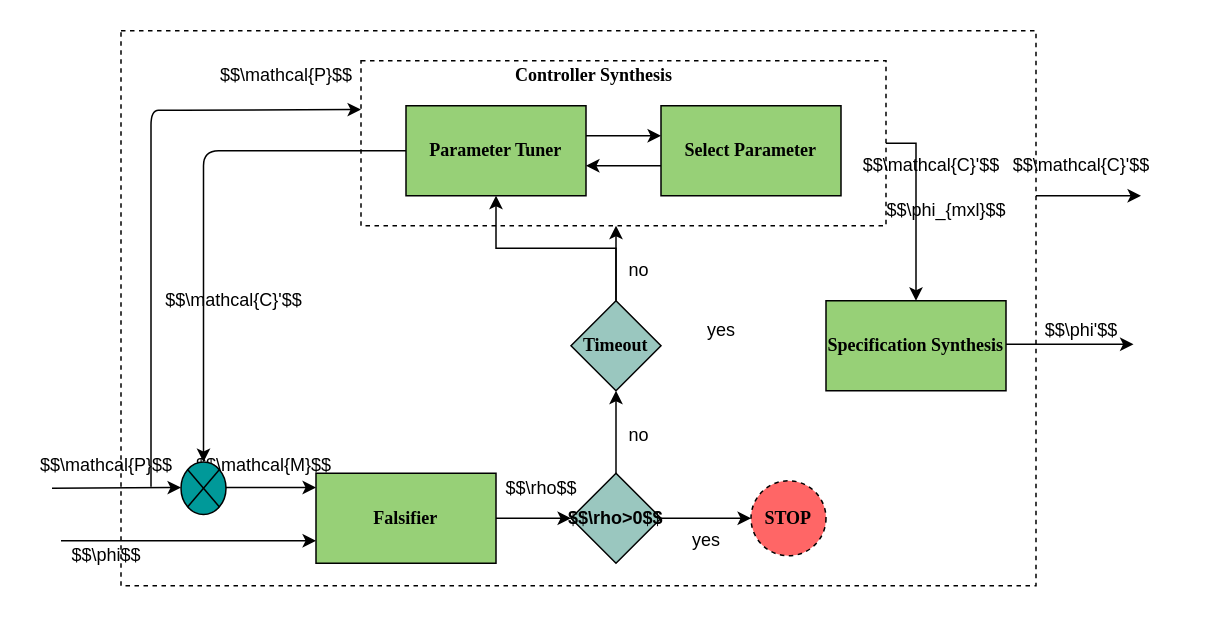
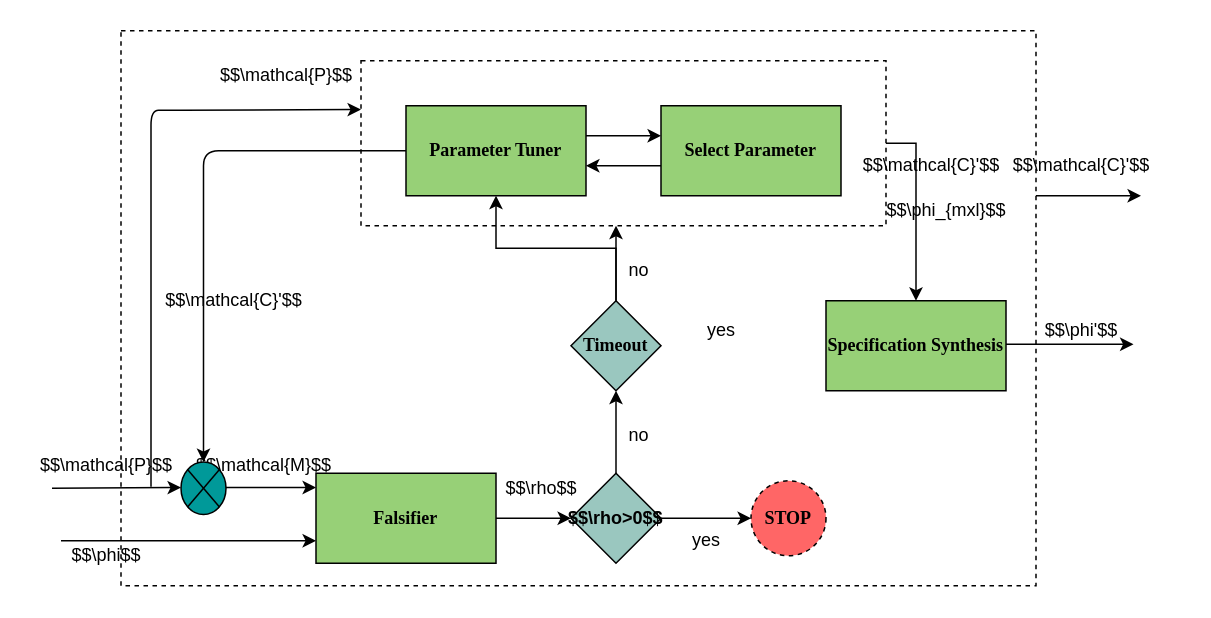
node "Controller Synthesis": removed
